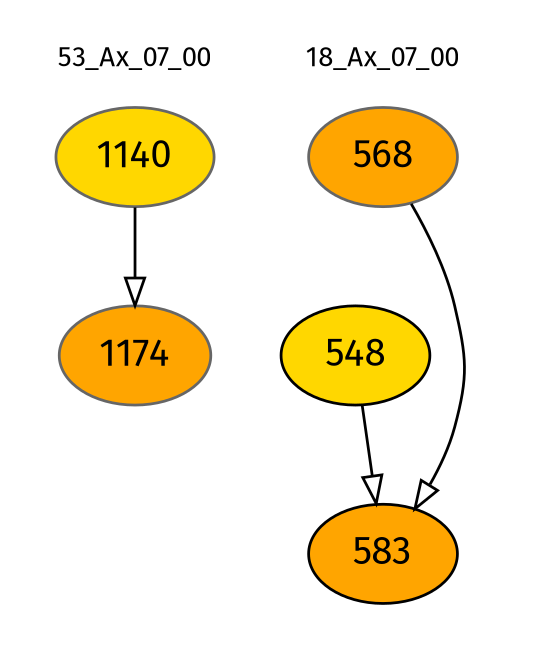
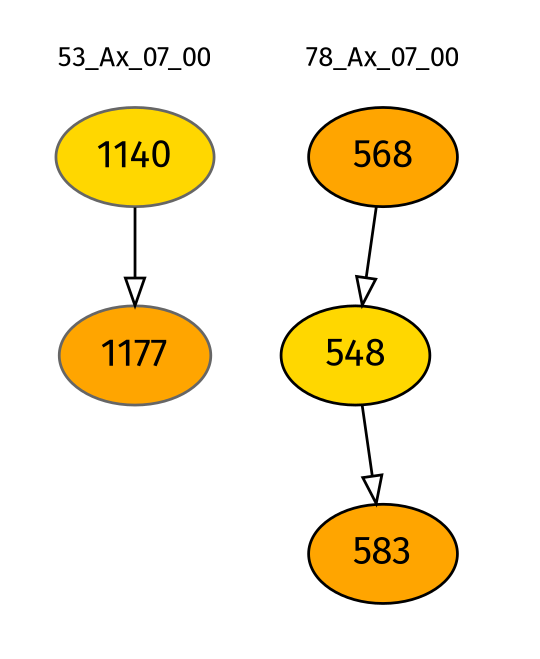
cluster "18_Ax_07_00": label "18_Ax_07_00" -> "78_Ax_07_00"
node "568": color gray40 -> black
edge "568" -> "583": now "568" -> "548"
node "1174": label "1174" -> "1177"
